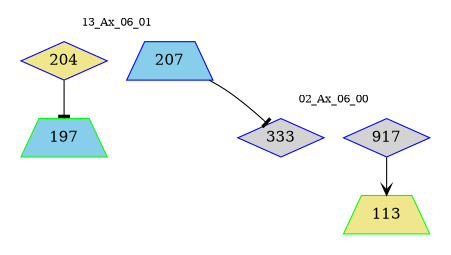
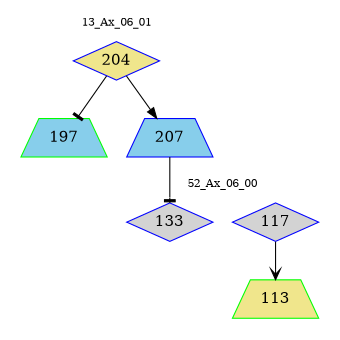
edge "204" -> "207": added
cluster "02_Ax_06_00": label "02_Ax_06_00" -> "52_Ax_06_00"
node "333": label "333" -> "133"
node "917": label "917" -> "117"
